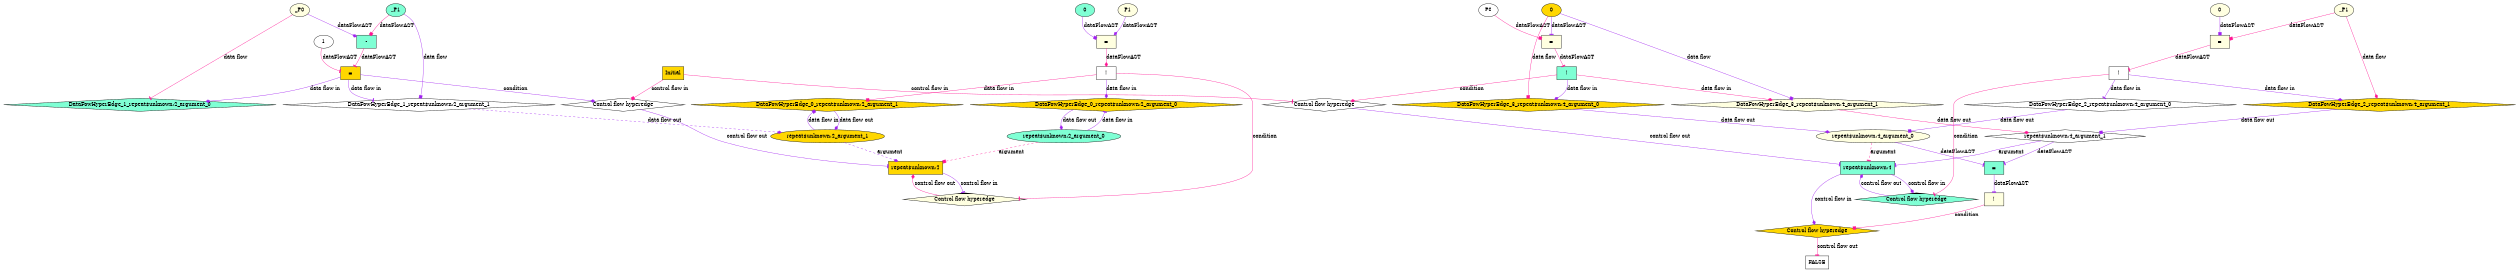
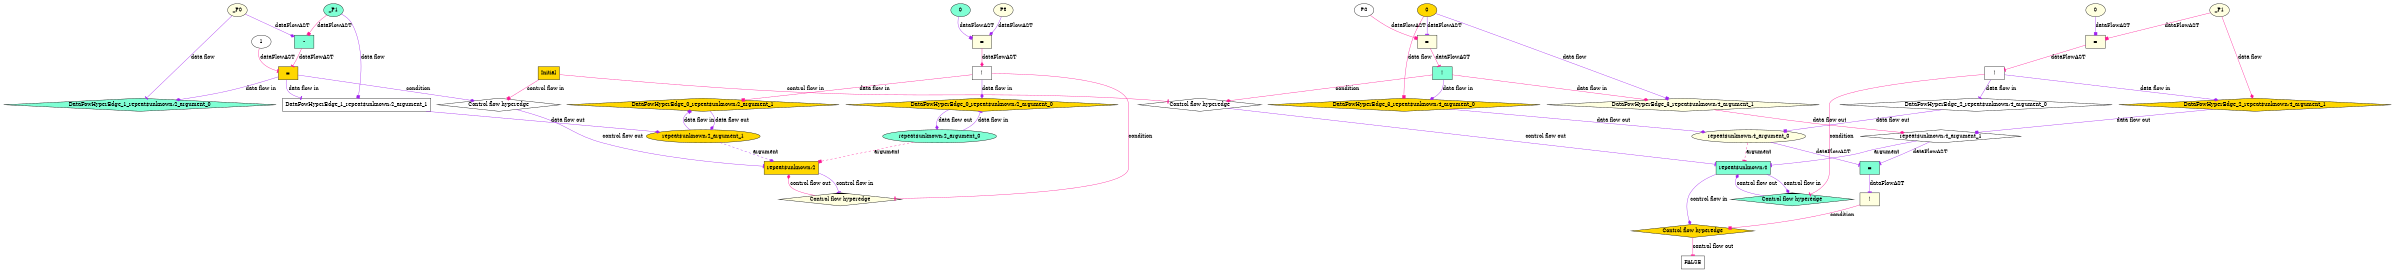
node "P1": label "P1" -> "P9"
edge "_P0" -> "DataFowHyperEdge_1_repeat$unknown:2_argument_0": color deeppink -> purple
node "DataFowHyperEdge_1_repeat$unknown:2_argument_1": shape diamond -> box
edge "DataFowHyperEdge_1_repeat$unknown:2_argument_1" -> "repeat$unknown:2_argument_1": style dashed -> solid
